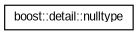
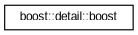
node "boost::detail::nulltype": label "boost::detail::nulltype" -> "boost::detail::boost"
